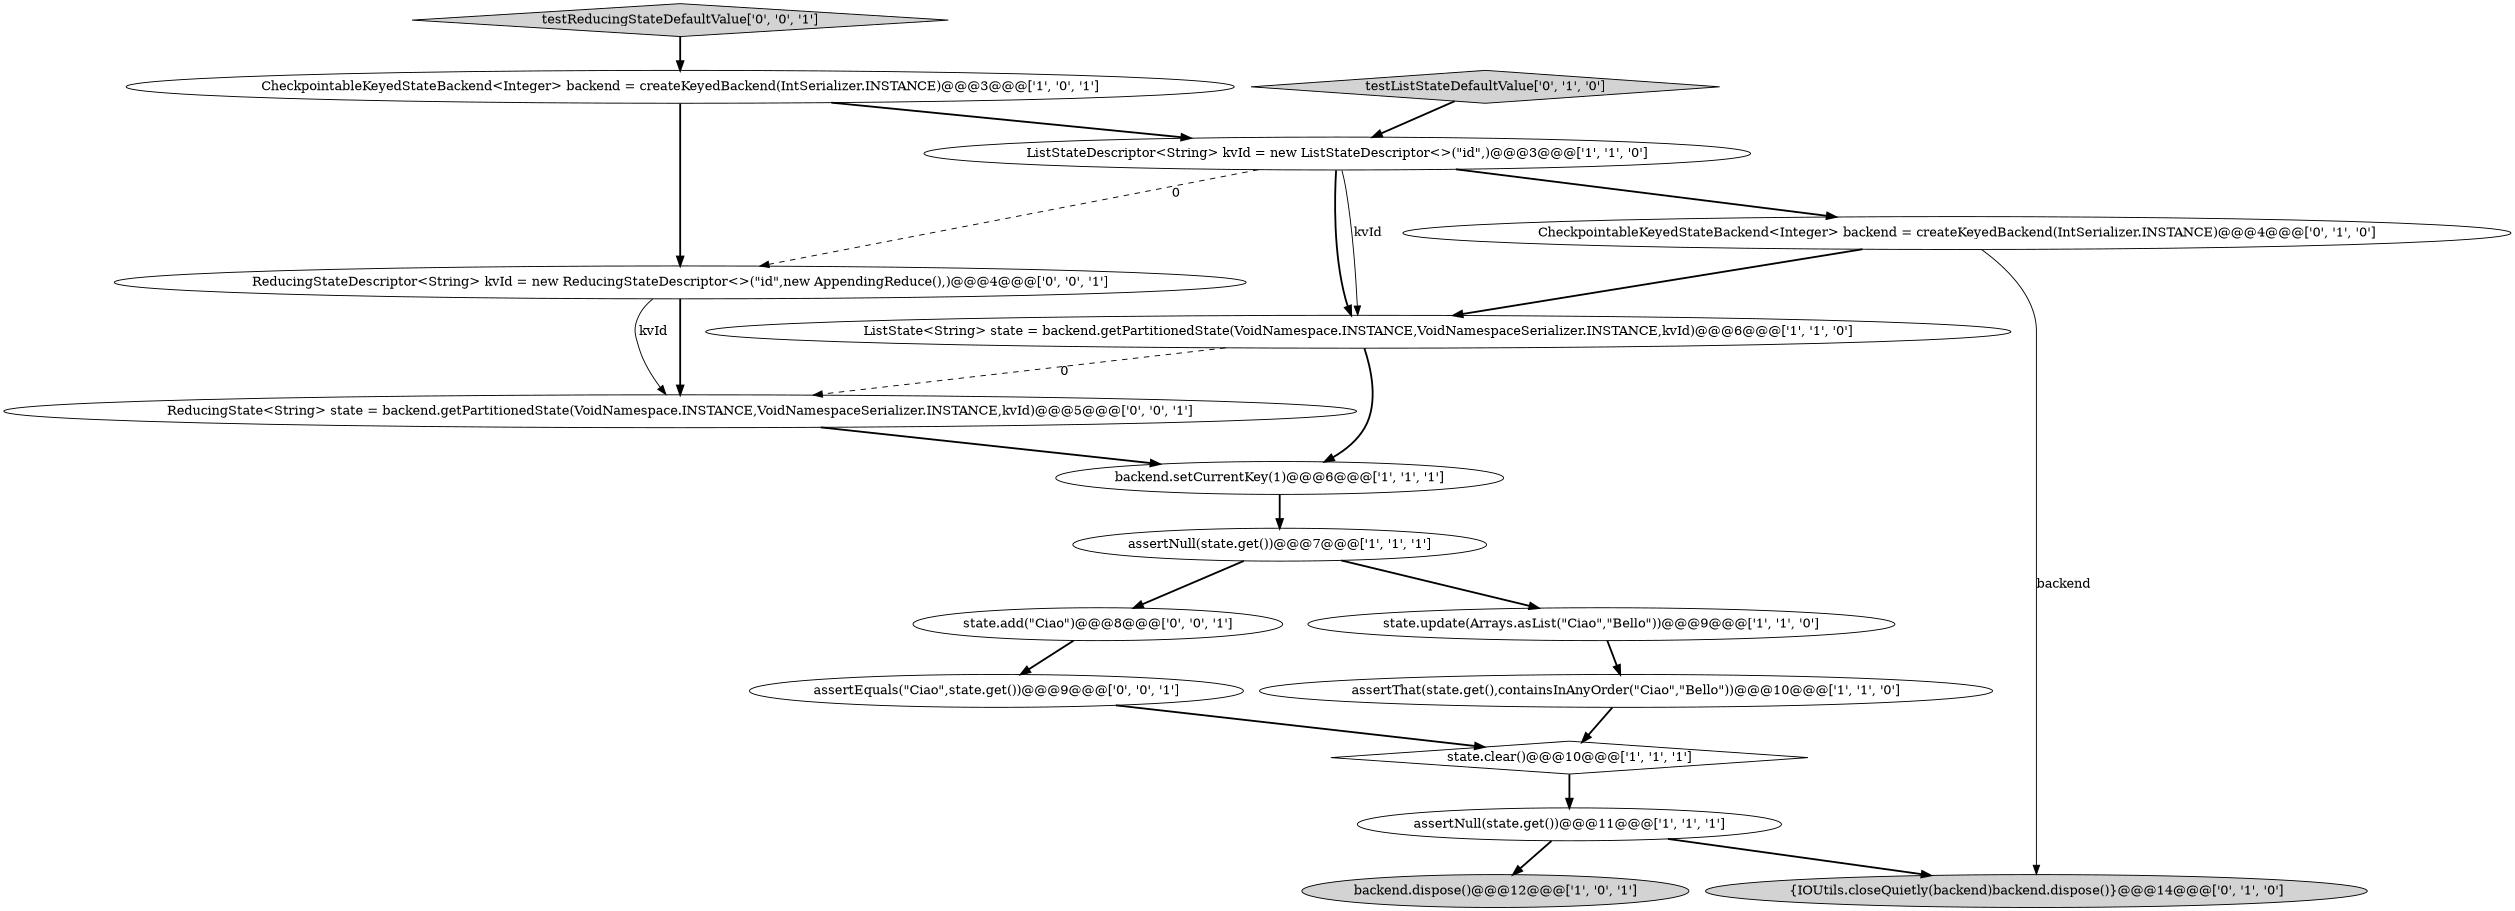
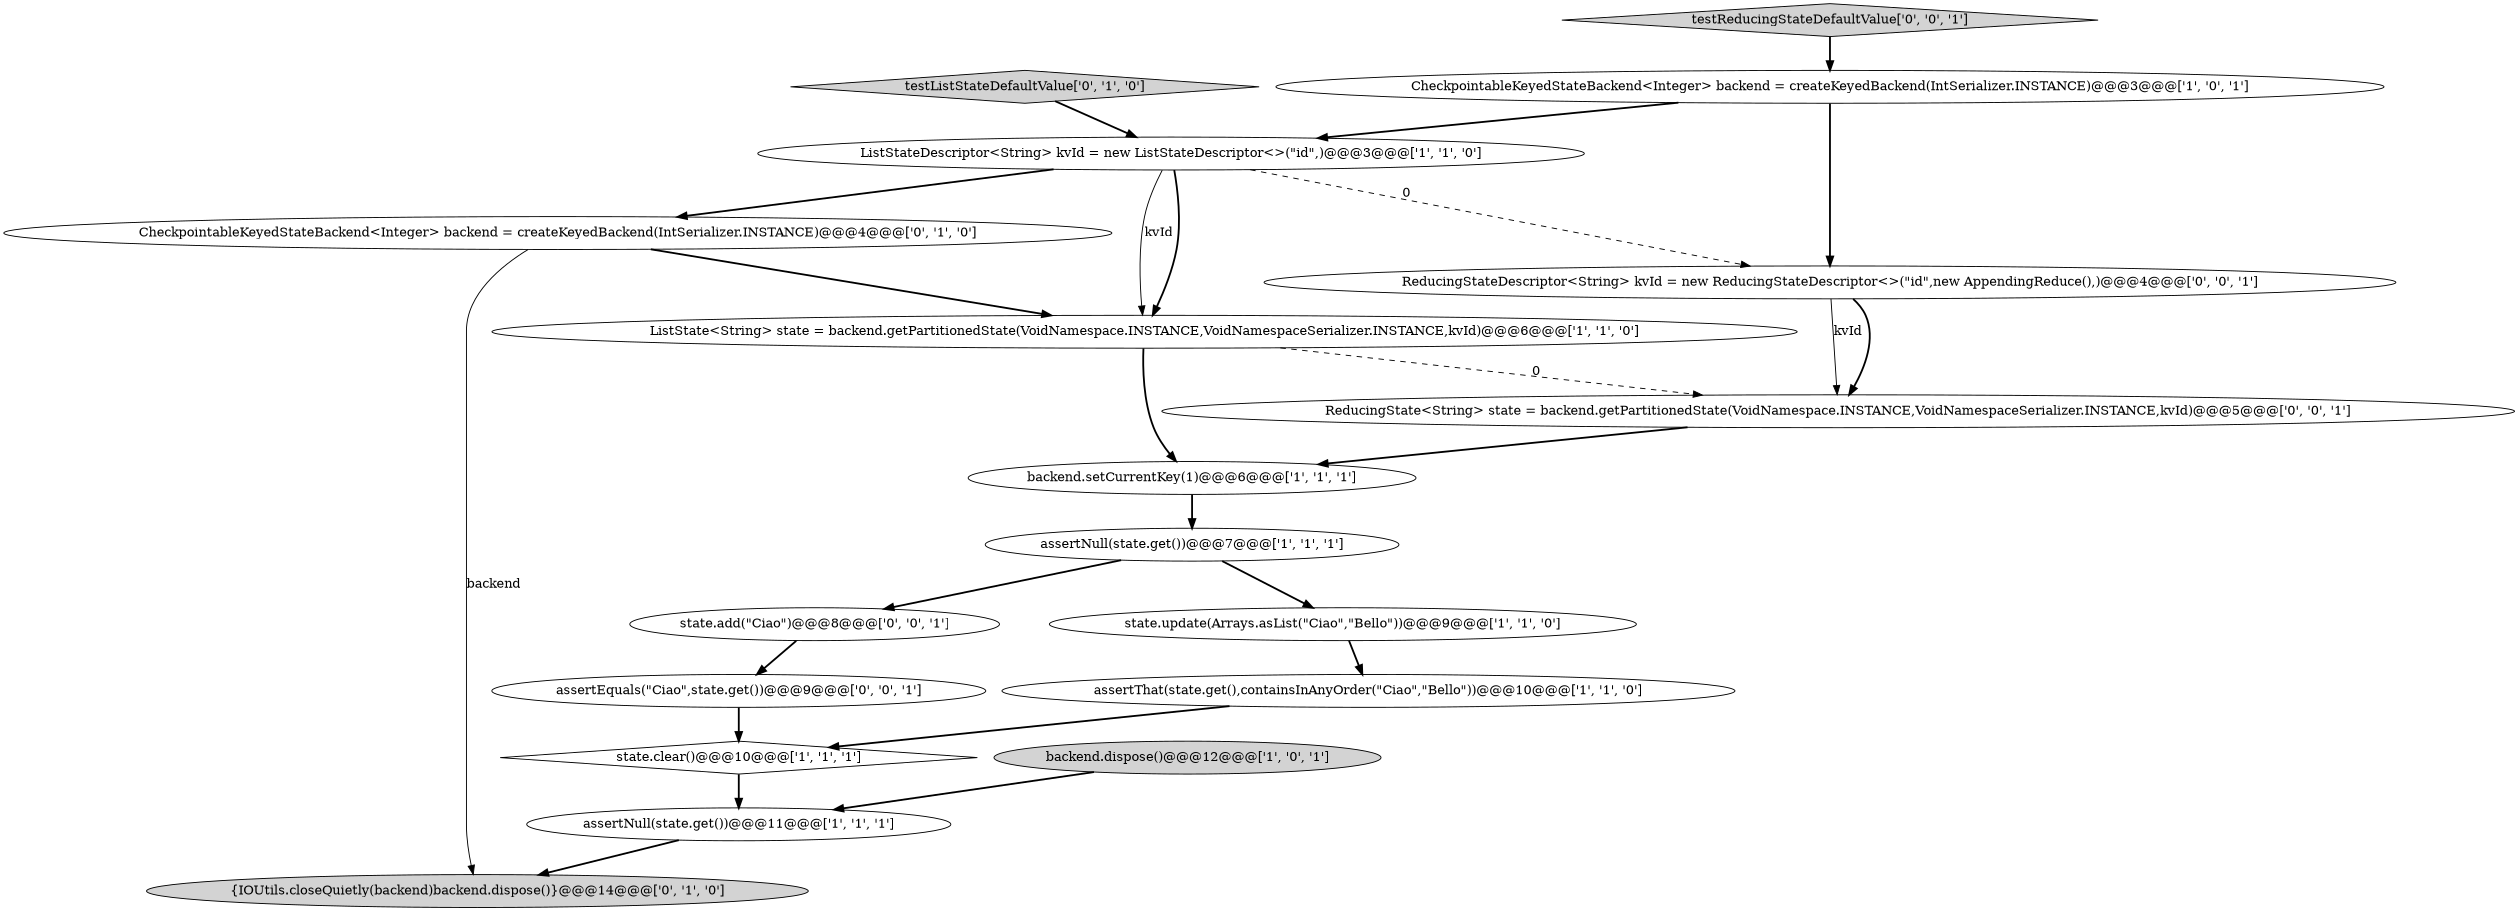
edge "assertNull(state.get())@@@11@@@['1', '1', '1']" -> "backend.dispose()@@@12@@@['1', '0', '1']": reversed
